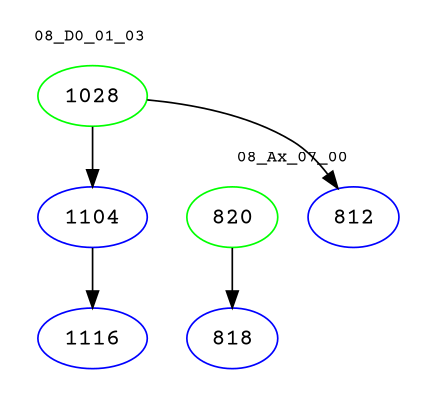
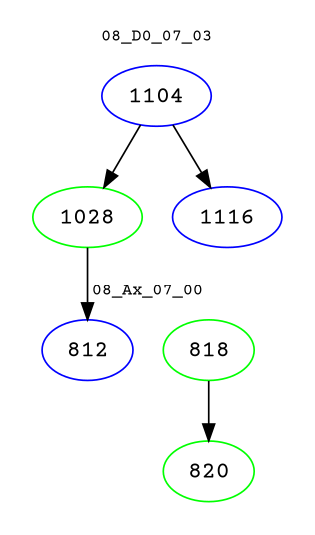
cluster "08_D0_01_03": label "08_D0_01_03" -> "08_D0_07_03"
edge "1028" -> "1104": reversed
edge "820" -> "818": reversed
node "818": color blue -> green
